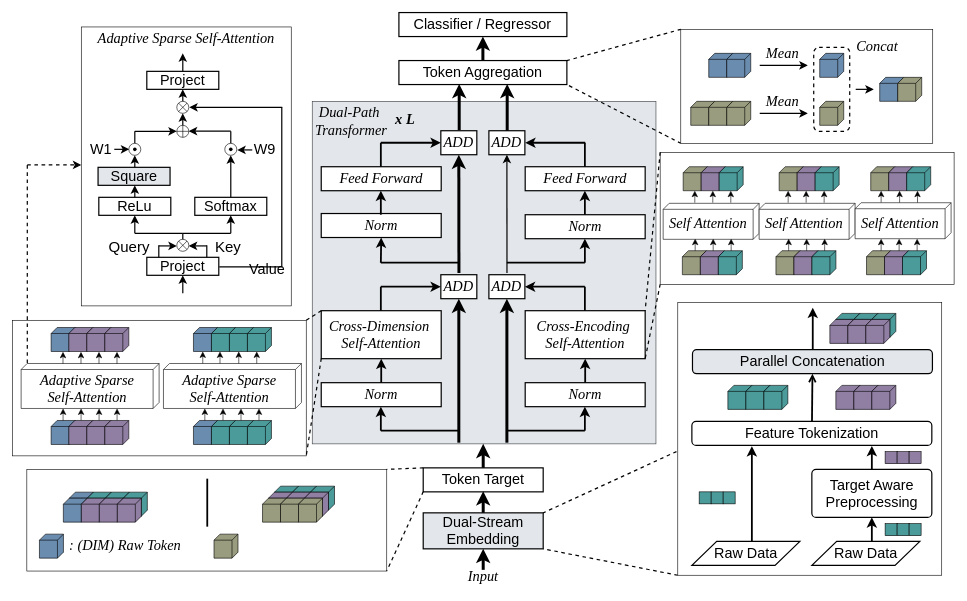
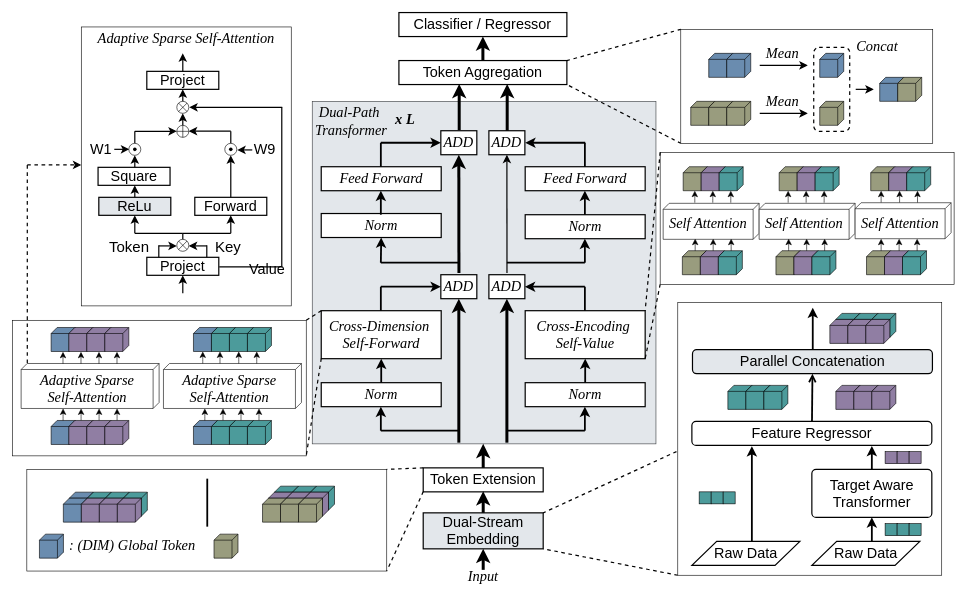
node "Square": fillcolor #e3e7eb -> #ffffff
node "ReLu": fillcolor #ffffff -> #e3e7eb
node "Softmax": label "Softmax" -> "Forward"
node "Query": label "Query" -> "Token"
node "Cross-Dimension Self-Attention": label "Cross-Dimension Self-Attention" -> "Cross-Dimension Self-Forward"
node "Cross-Encoding Self-Attention": label "Cross-Encoding Self-Attention" -> "Cross-Encoding Self-Value"
node "Feature Tokenization": label "Feature Tokenization" -> "Feature Regressor"
node "Token Target": label "Token Target" -> "Token Extension"
node "Target Aware Preprocessing": label "Target Aware Preprocessing" -> "Target Aware Transformer"
node ": (DIM) Raw Token": label ": (DIM) Raw Token" -> ": (DIM) Global Token"
